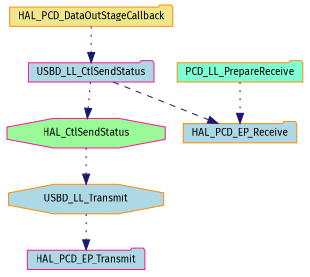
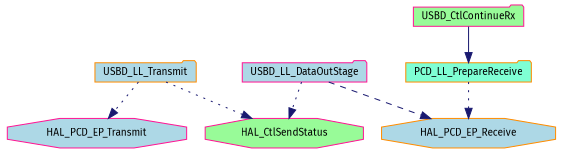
node "HAL_PCD_DataOutStageCallback": removed
node "USBD_CtlContinueRx": added
node "USBD_LL_CtlSendStatus": label "USBD_LL_CtlSendStatus" -> "USBD_LL_DataOutStage"
node "HAL_PCD_EP_Receive": shape folder -> octagon
edge "HAL_CtlSendStatus" -> "USBD_LL_Transmit": reversed
node "USBD_LL_Transmit": shape octagon -> folder
node "HAL_PCD_EP_Transmit": shape folder -> octagon
